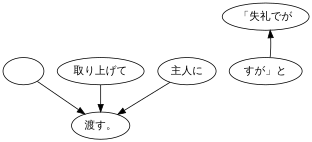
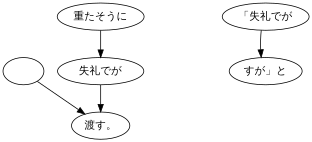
node "重たそうに": added
edge "すが」と" -> "「失礼でが": reversed
node "取り上げて": label "取り上げて" -> "失礼でが"
node "主人に": removed
